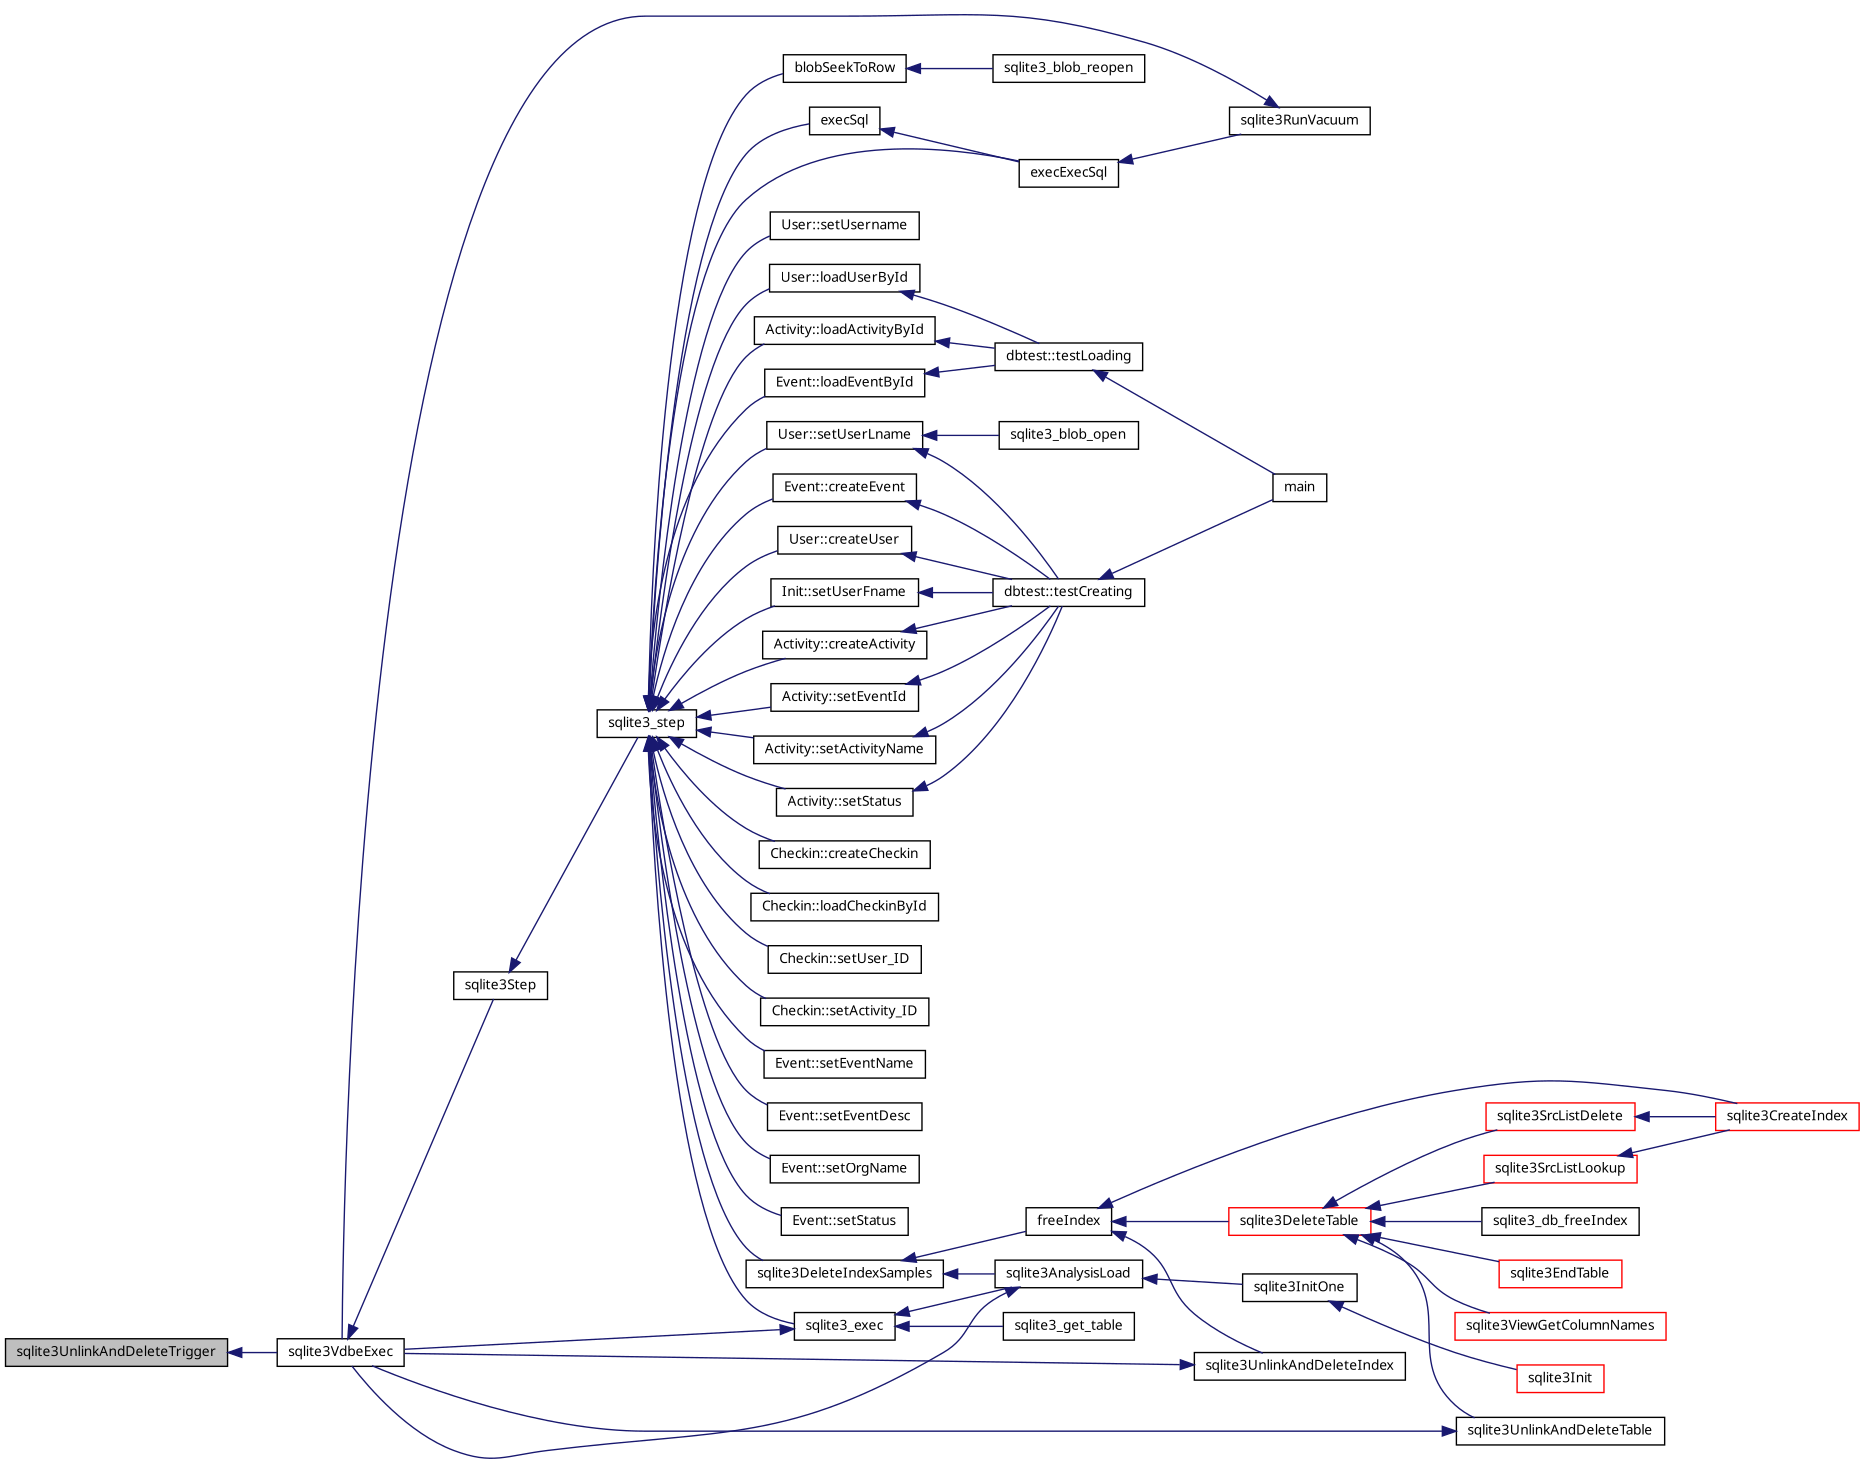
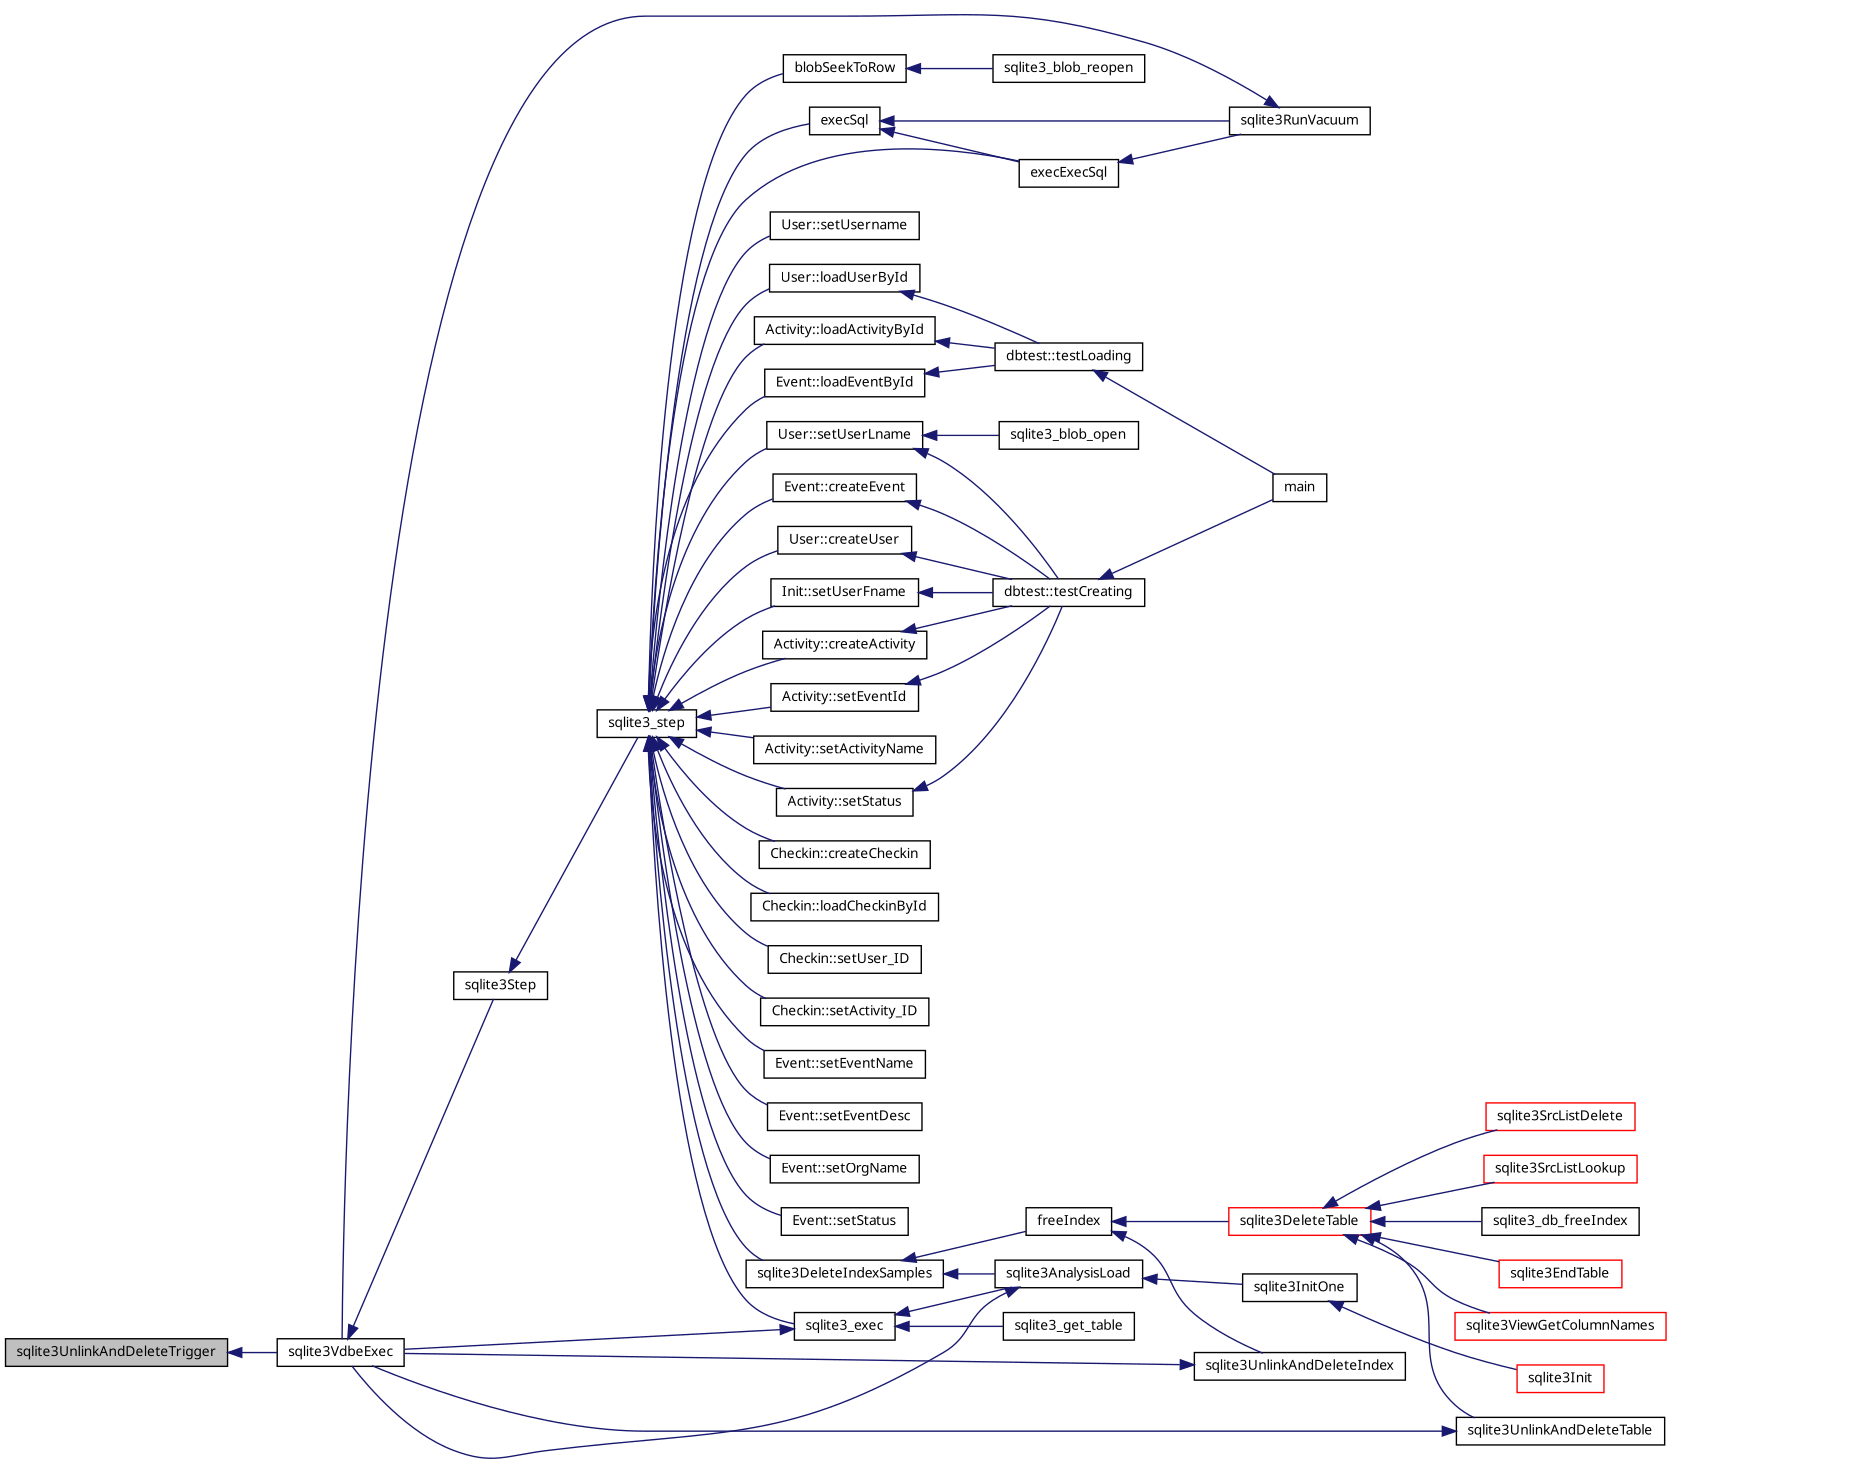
edge "sqlite3RunVacuum" -> "execSql": added
edge "dbtest::testCreating" -> "Activity::setActivityName": removed
node "sqlite3CreateIndex": removed
